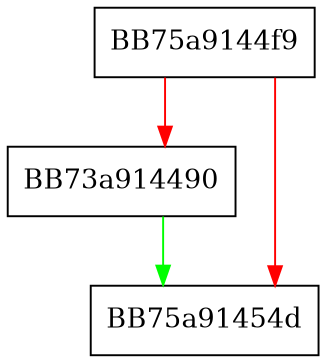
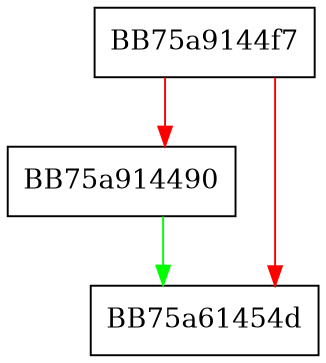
node "BB75a9144f9": label "BB75a9144f9" -> "BB75a9144f7"
node "BB73a914490": label "BB73a914490" -> "BB75a914490"
node "BB75a91454d": label "BB75a91454d" -> "BB75a61454d"
